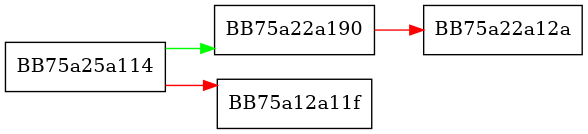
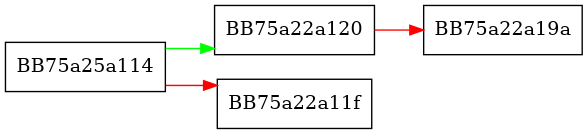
node "BB75a22a190": label "BB75a22a190" -> "BB75a22a120"
node "BB75a22a12a": label "BB75a22a12a" -> "BB75a22a19a"
node "BB75a12a11f": label "BB75a12a11f" -> "BB75a22a11f"
